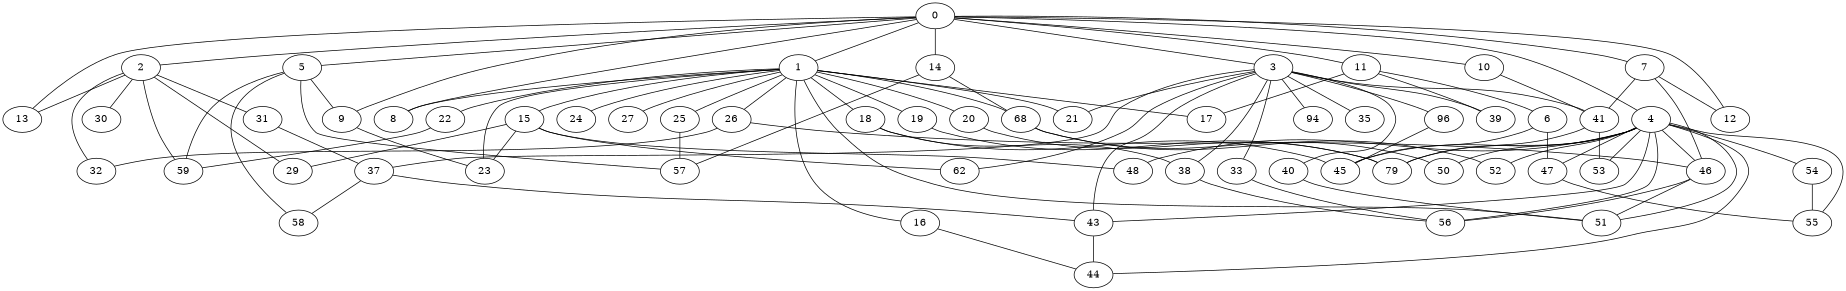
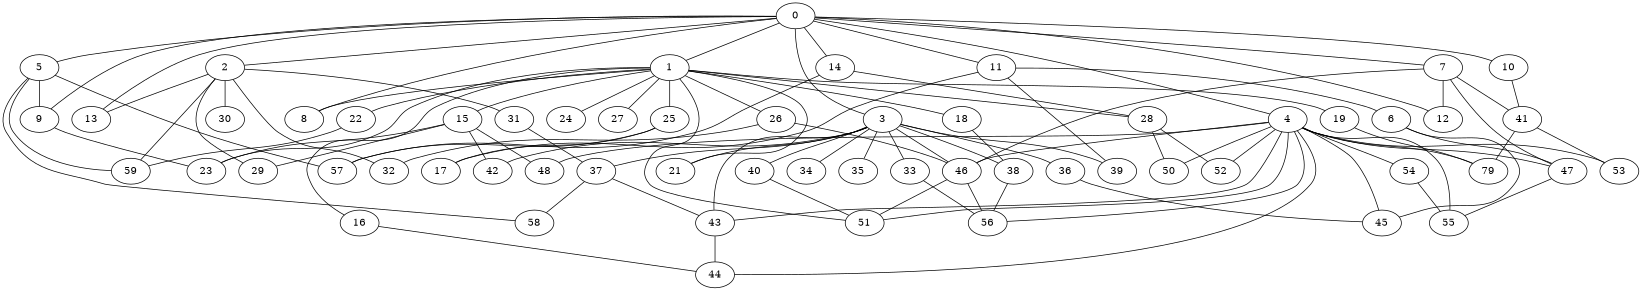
edge "3" -- "41": now "3" -- "46"
edge "1" -- "17": now "25" -- "17"
node "20": removed
node "68": label "68" -> "28"
node "94": label "94" -> "34"
node "96": label "96" -> "36"
edge "7" -- "47": added
edge "18" -- "45": removed
node "62": label "62" -> "42"
